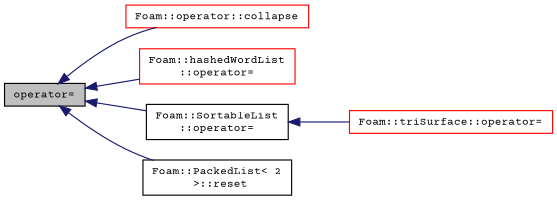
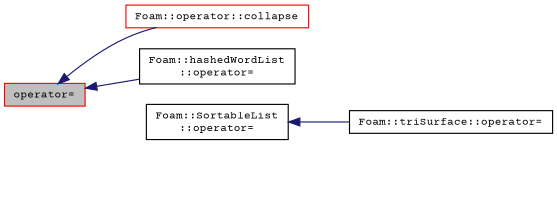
node "Foam::hashedWordList ::operator=": color red -> black
node "operator=": color black -> red
edge "Foam::SortableList ::operator=" -> "operator=": removed
node "Foam::triSurface::operator=": color red -> black
node "Foam::PackedList< 2 >::reset": removed
